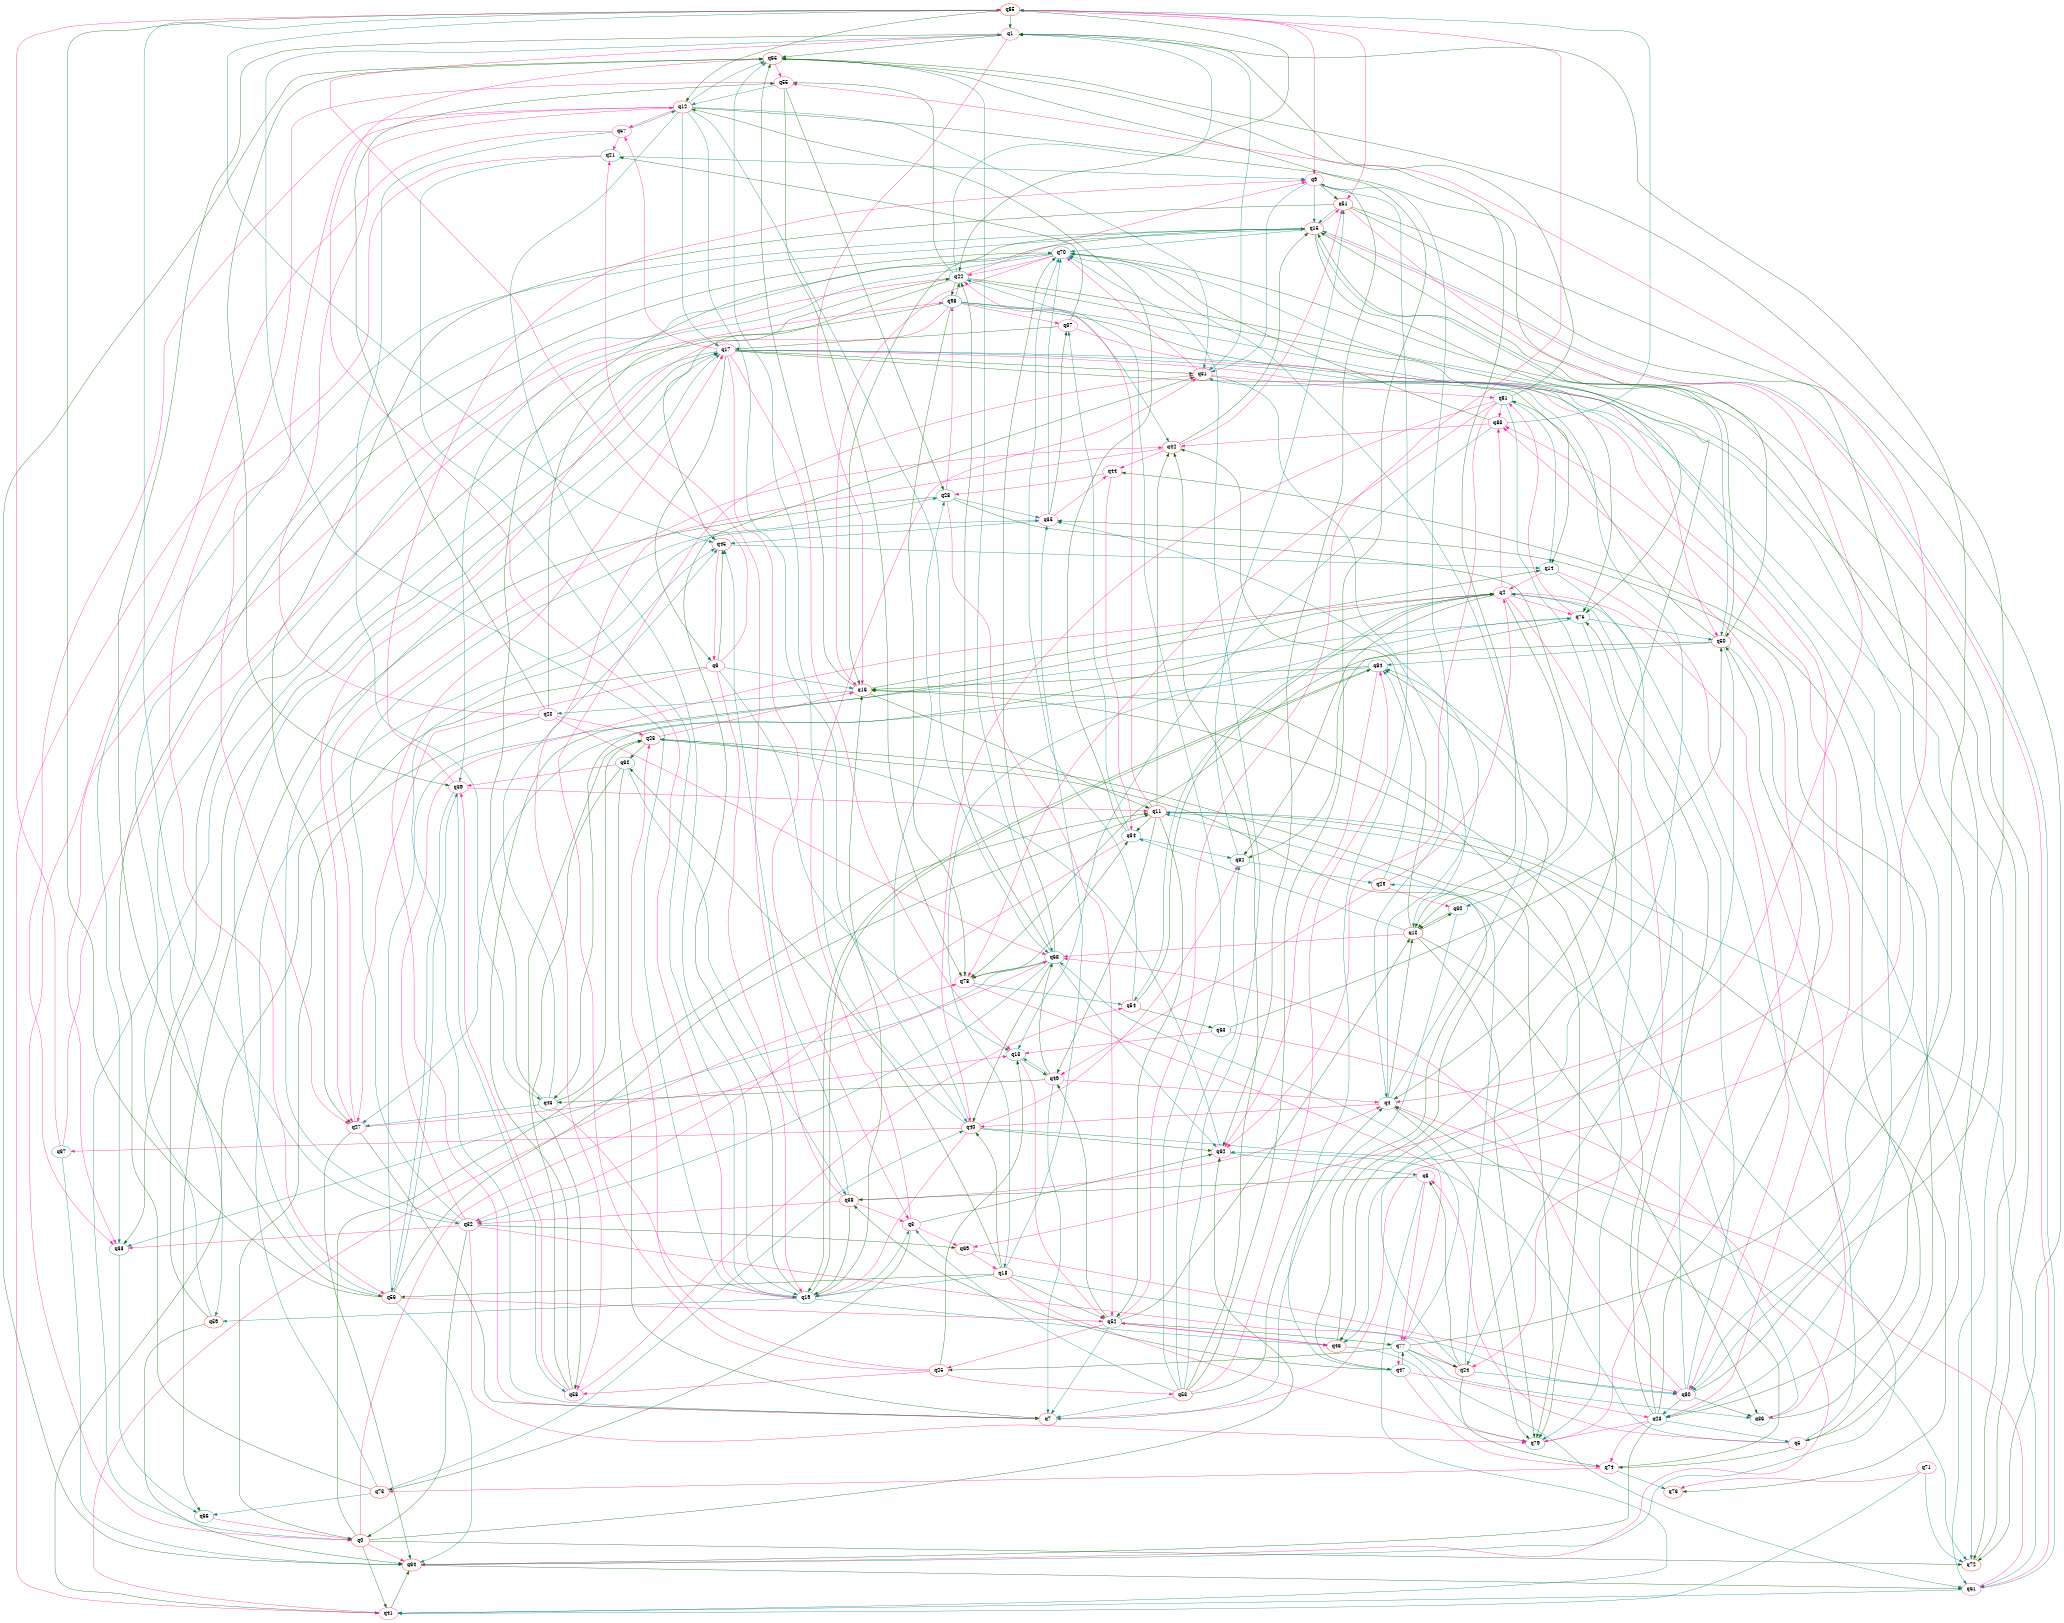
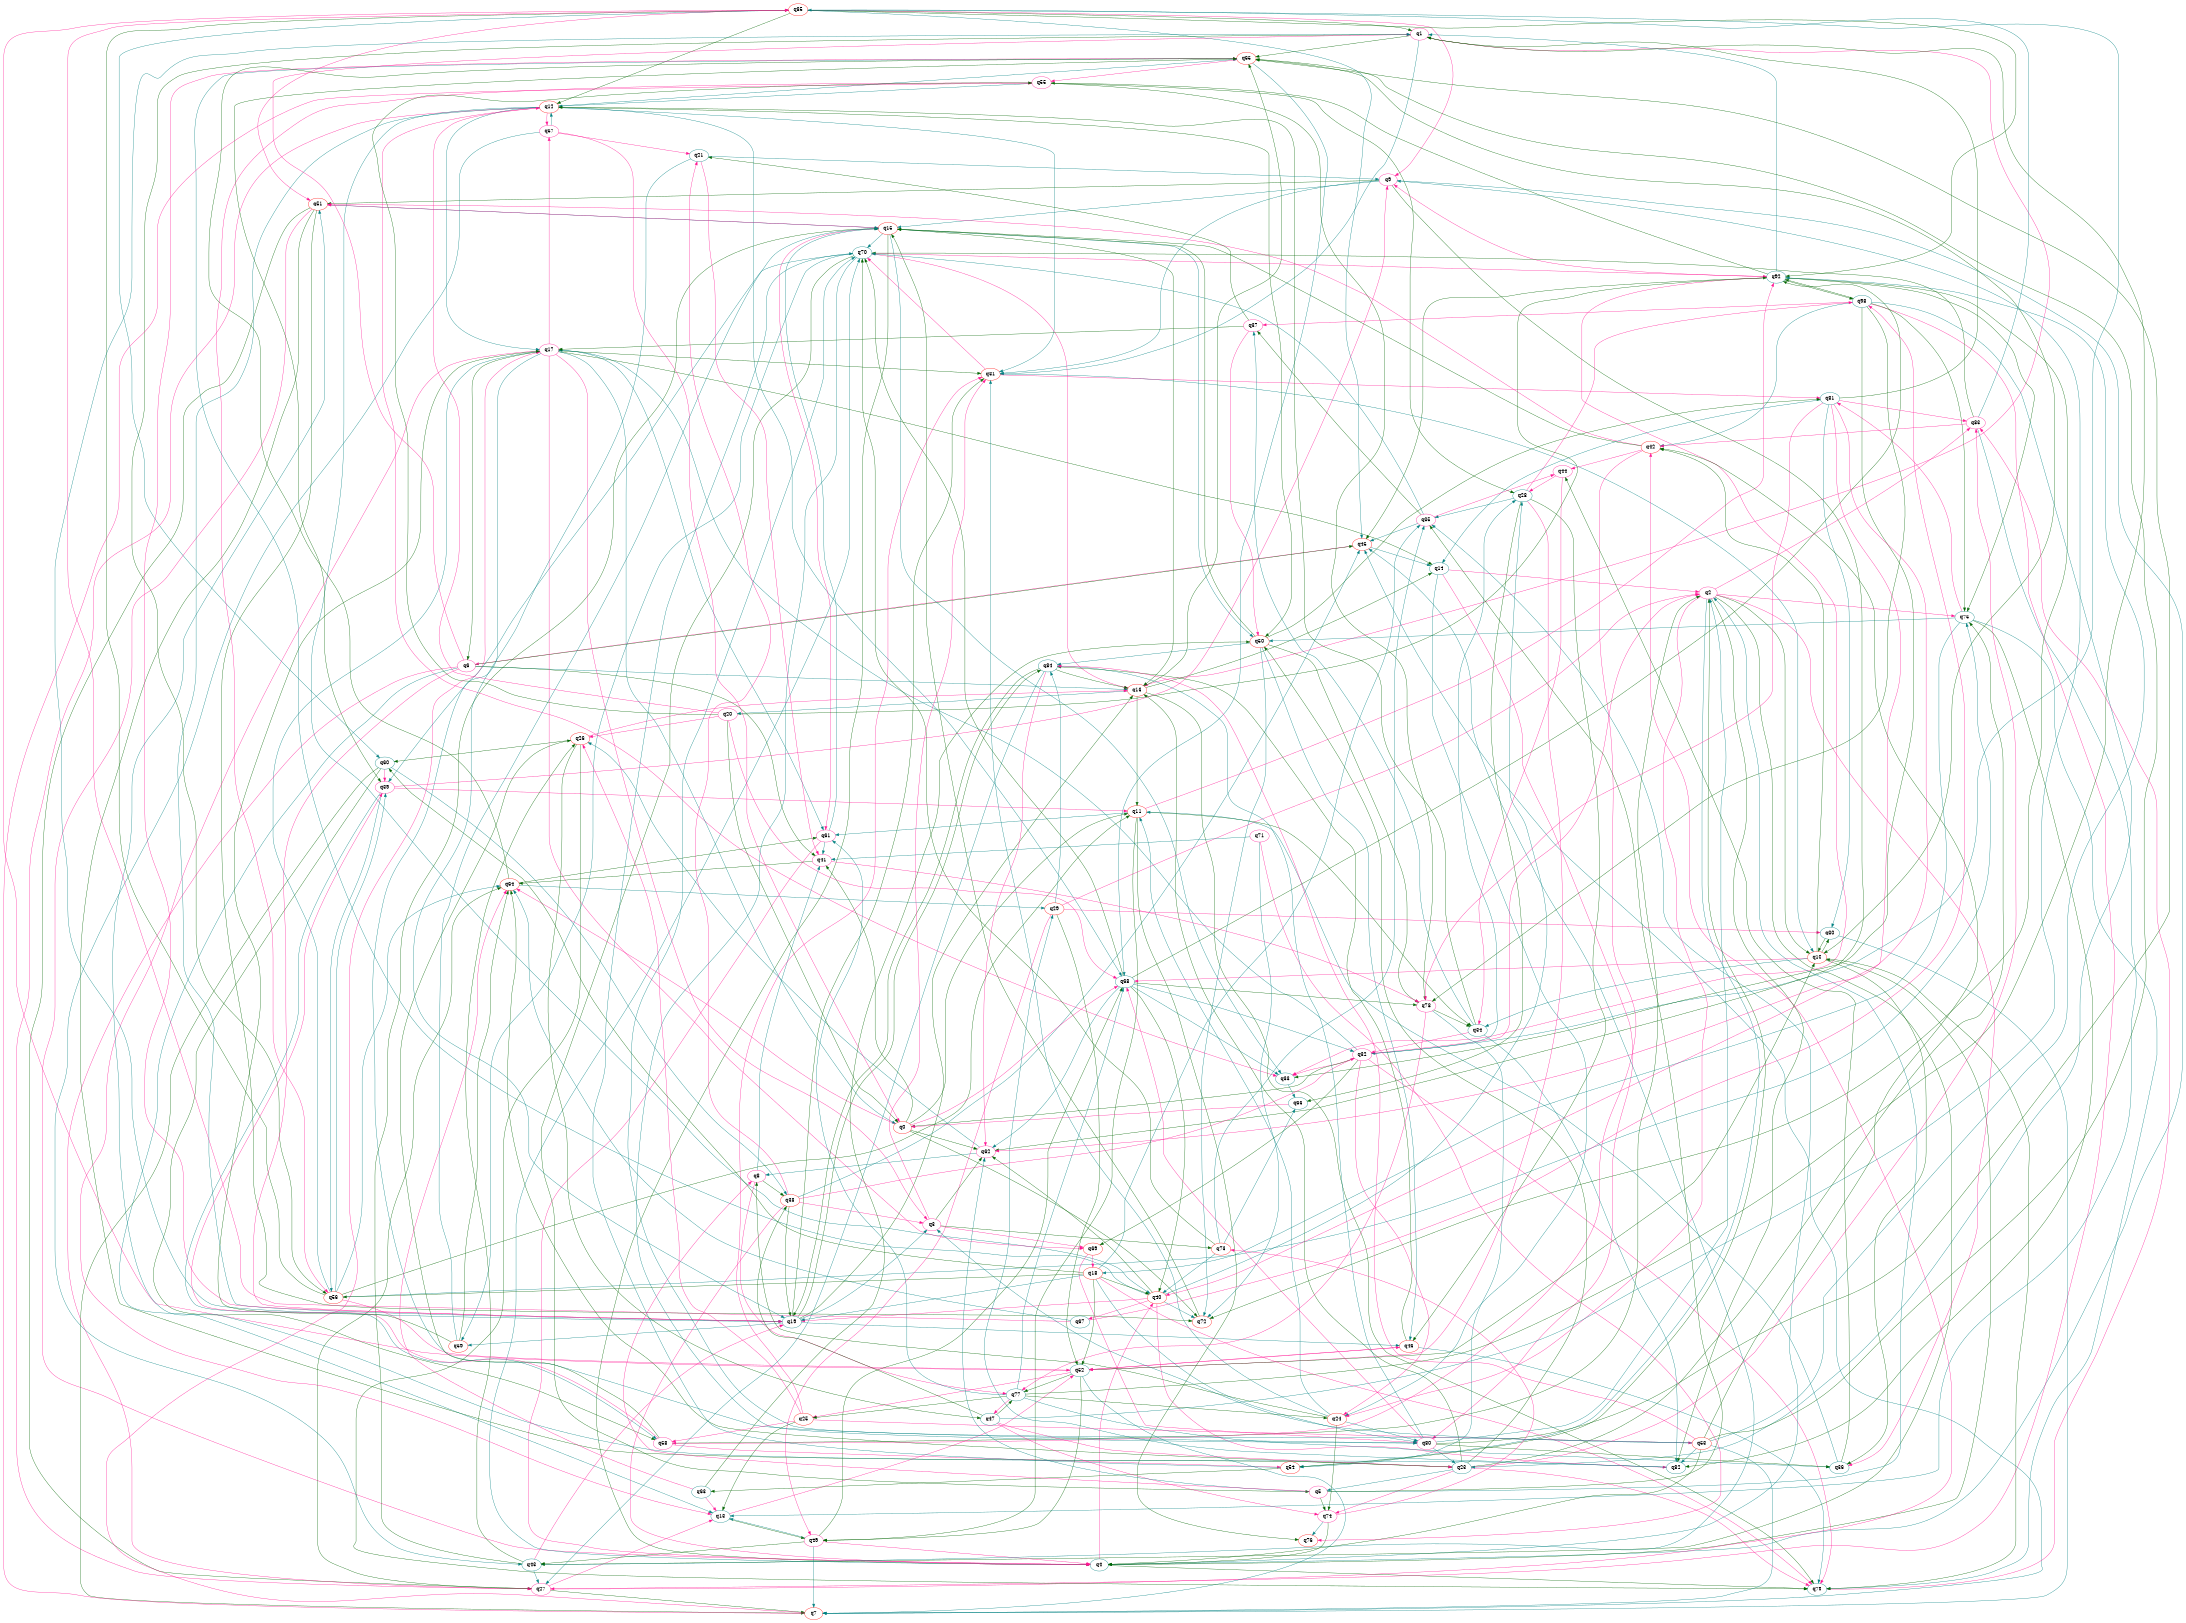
edge "q85" -> "q60": added
node "q22": label "q22" -> "q92"
edge "q11" -> "q42": removed
edge "q11" -> "q52": now "q29" -> "q52"
